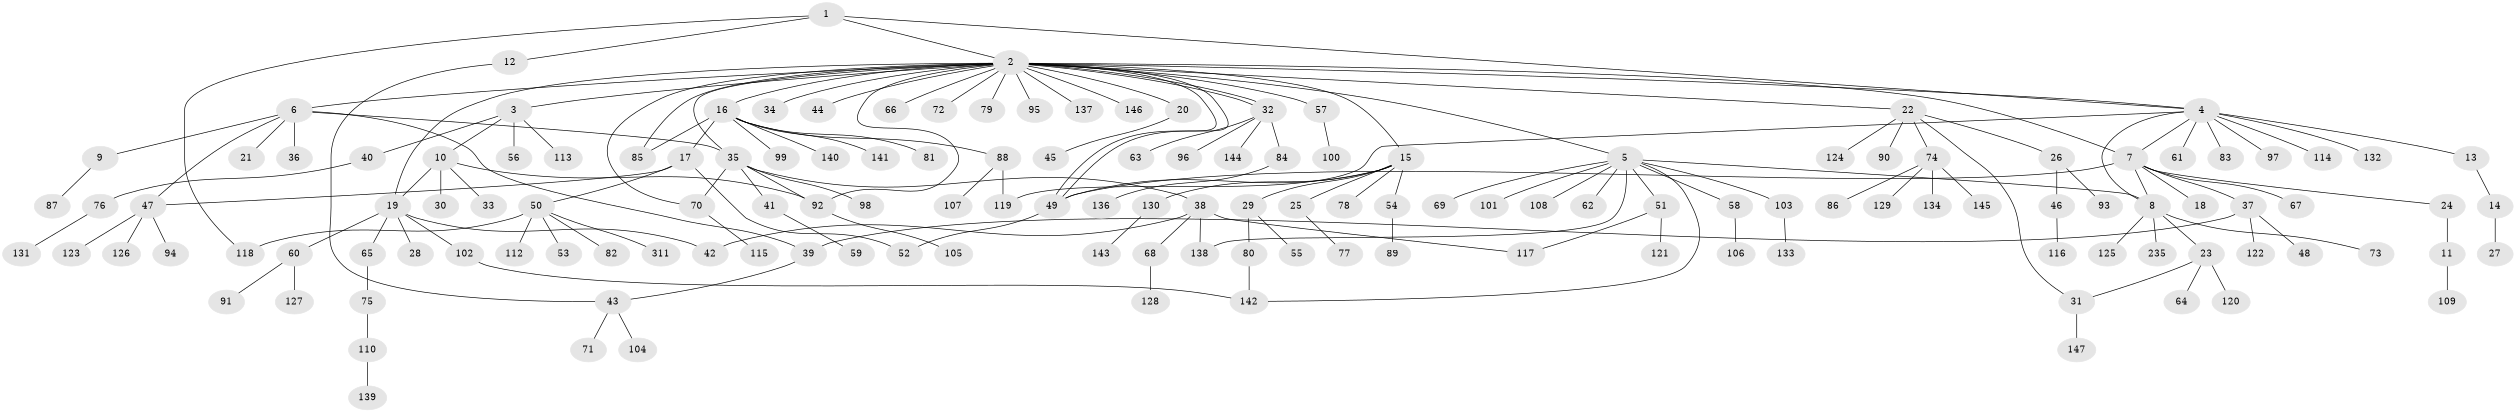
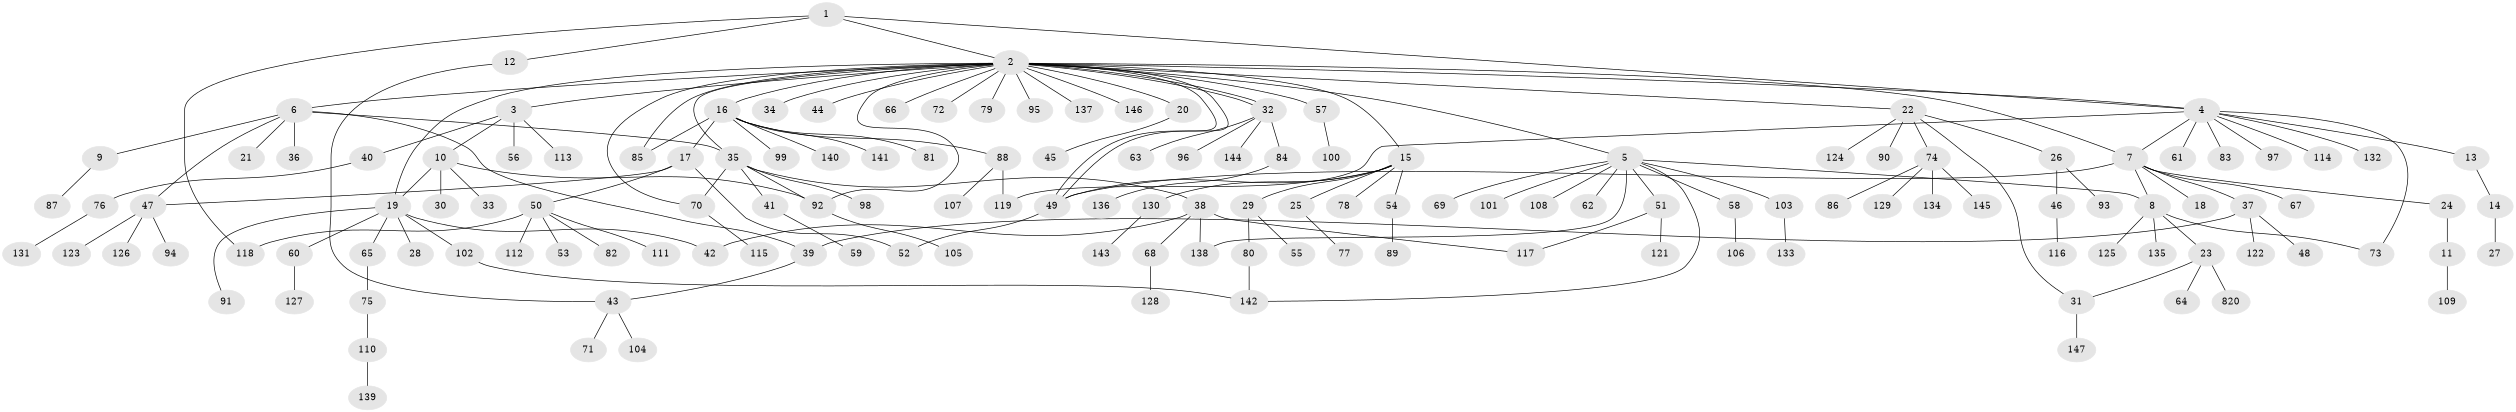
edge "4" -- "8": now "4" -- "73"
node "311": label "311" -> "111"
node "235": label "235" -> "135"
edge "60" -- "91": now "19" -- "91"
node "120": label "120" -> "820"
